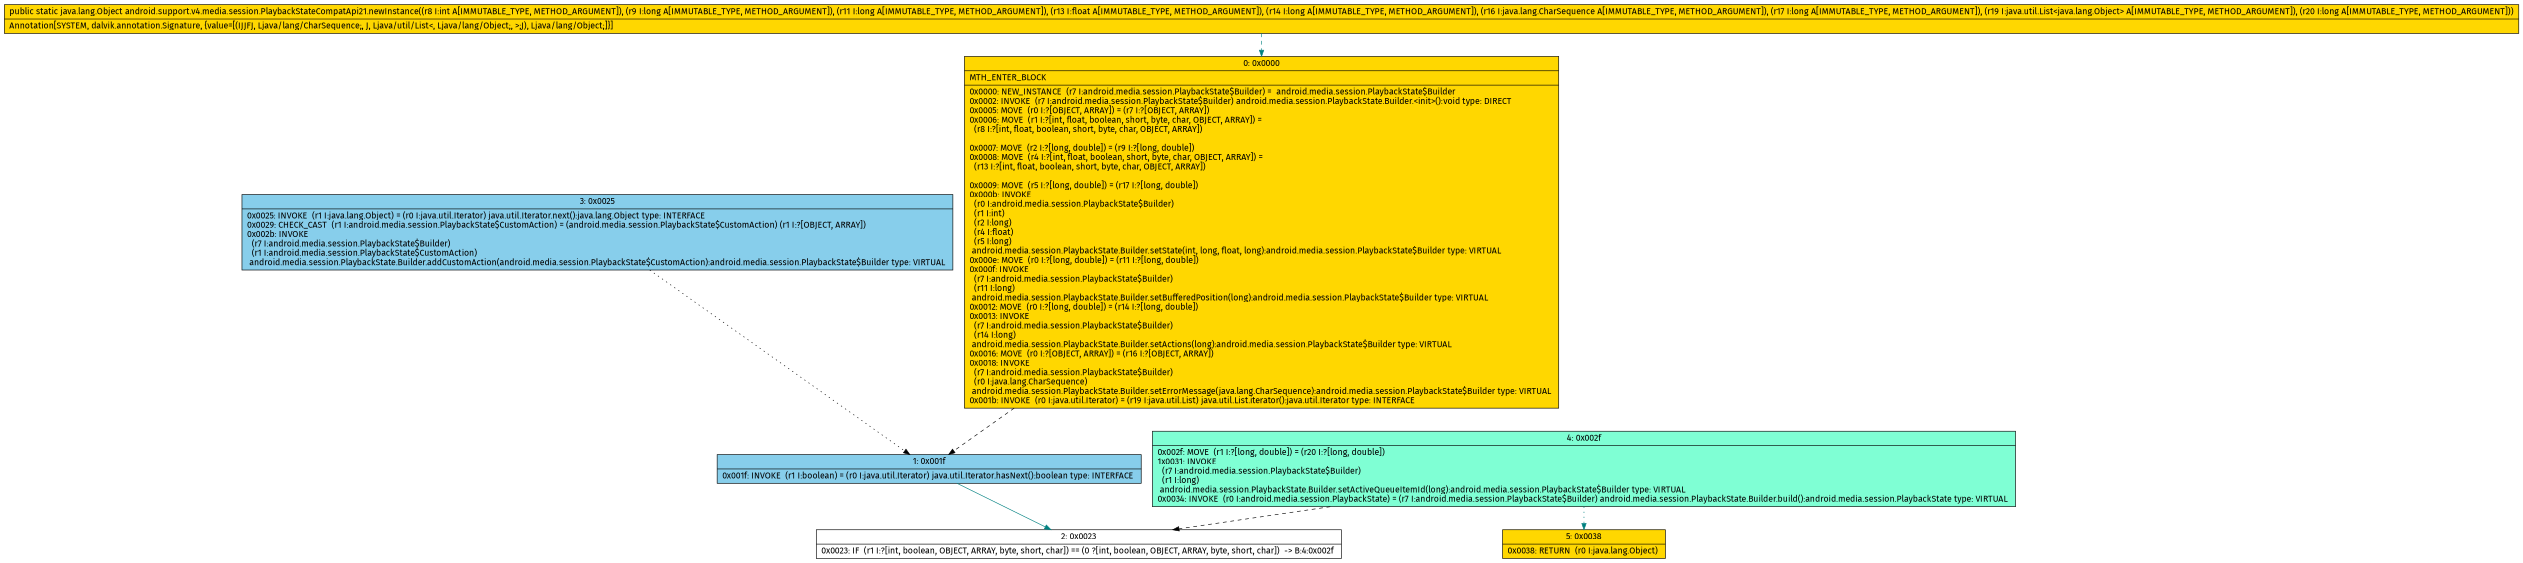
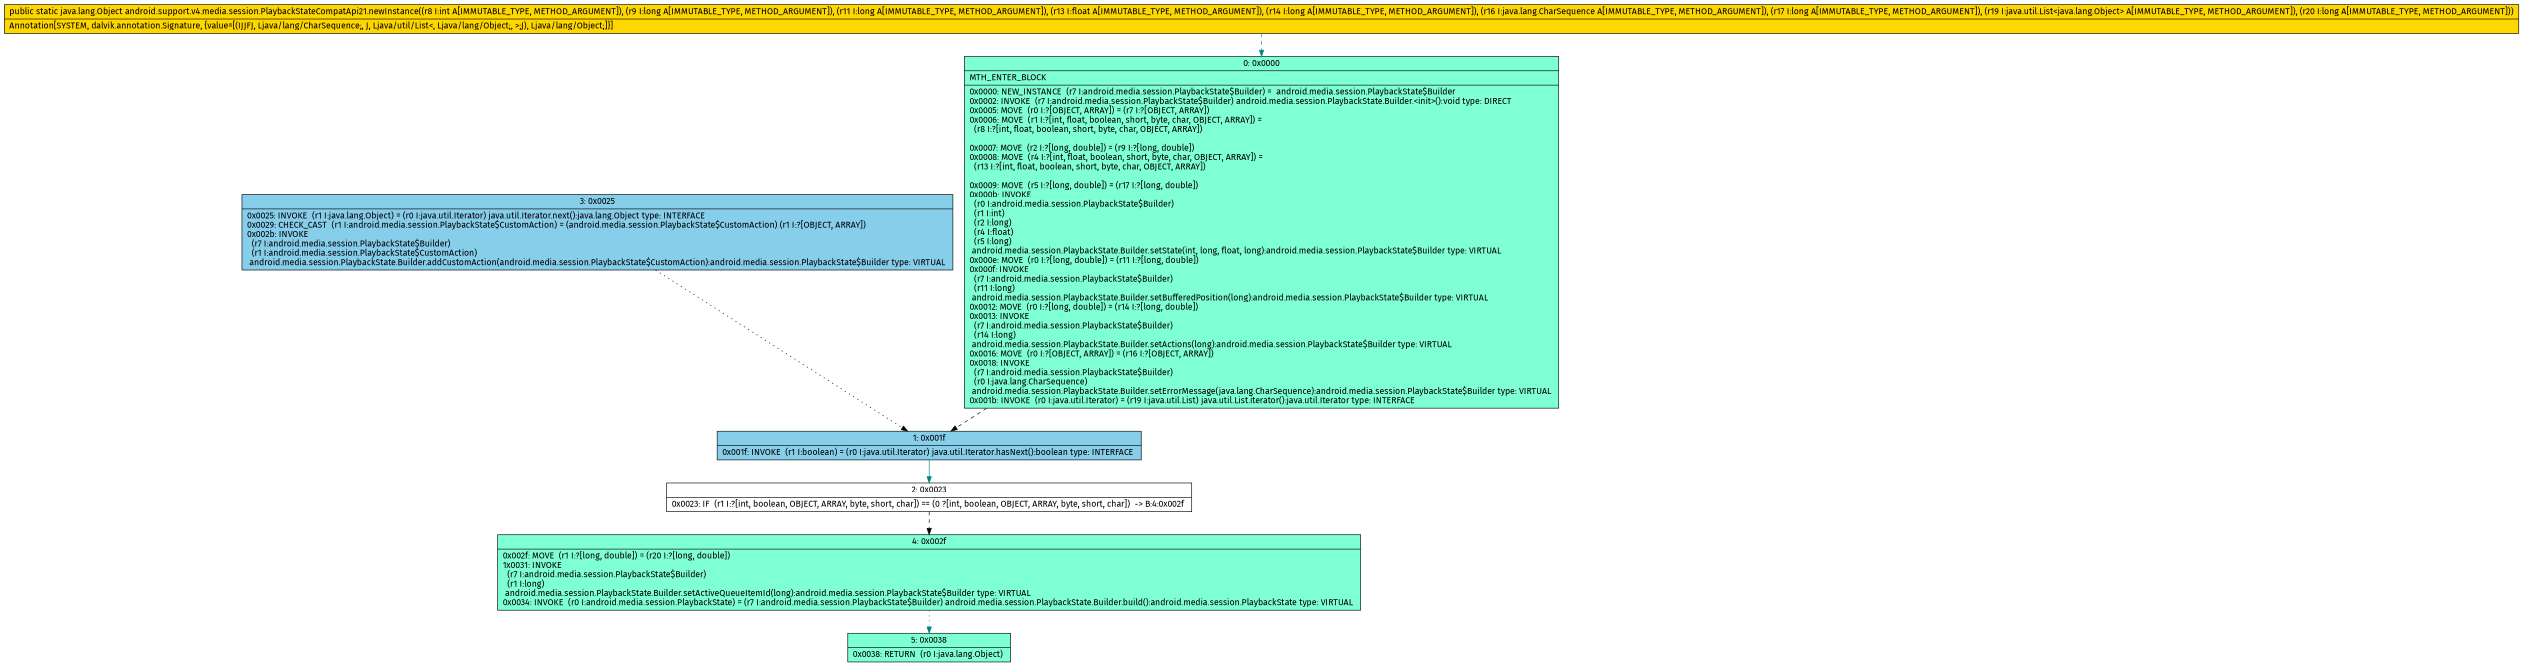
node "0: 0x0000": fillcolor gold -> aquamarine
edge "4: 0x002f" -> "2: 0x0023": reversed
node "5: 0x0038": fillcolor gold -> aquamarine
